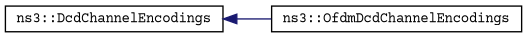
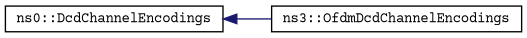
node "ns3::DcdChannelEncodings": label "ns3::DcdChannelEncodings" -> "ns0::DcdChannelEncodings"
